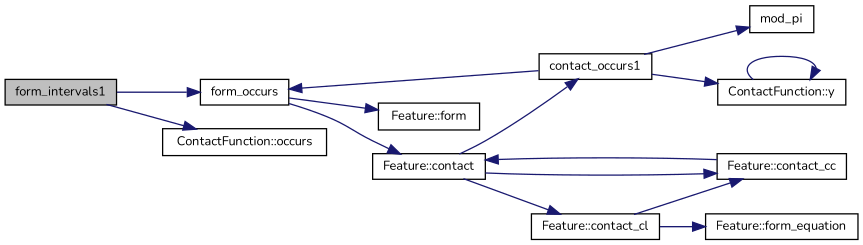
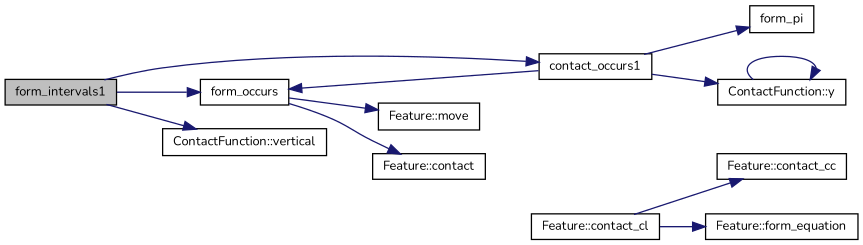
node "mod_pi": label "mod_pi" -> "form_pi"
node "Feature::form": label "Feature::form" -> "Feature::move"
edge "Feature::contact" -> "contact_occurs1": now "form_intervals1" -> "contact_occurs1"
node "ContactFunction::occurs": label "ContactFunction::occurs" -> "ContactFunction::vertical"
edge "Feature::contact_cc" -> "Feature::contact": removed
edge "Feature::contact" -> "Feature::contact_cc": removed
edge "Feature::contact" -> "Feature::contact_cl": removed
